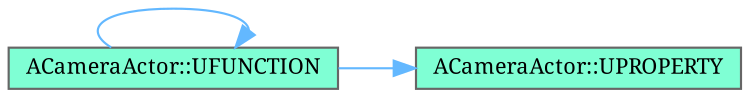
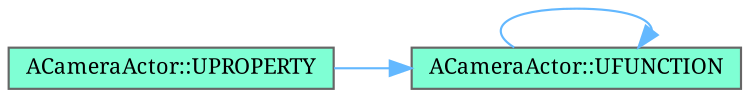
edge "ACameraActor::UFUNCTION" -> "ACameraActor::UPROPERTY": reversed
